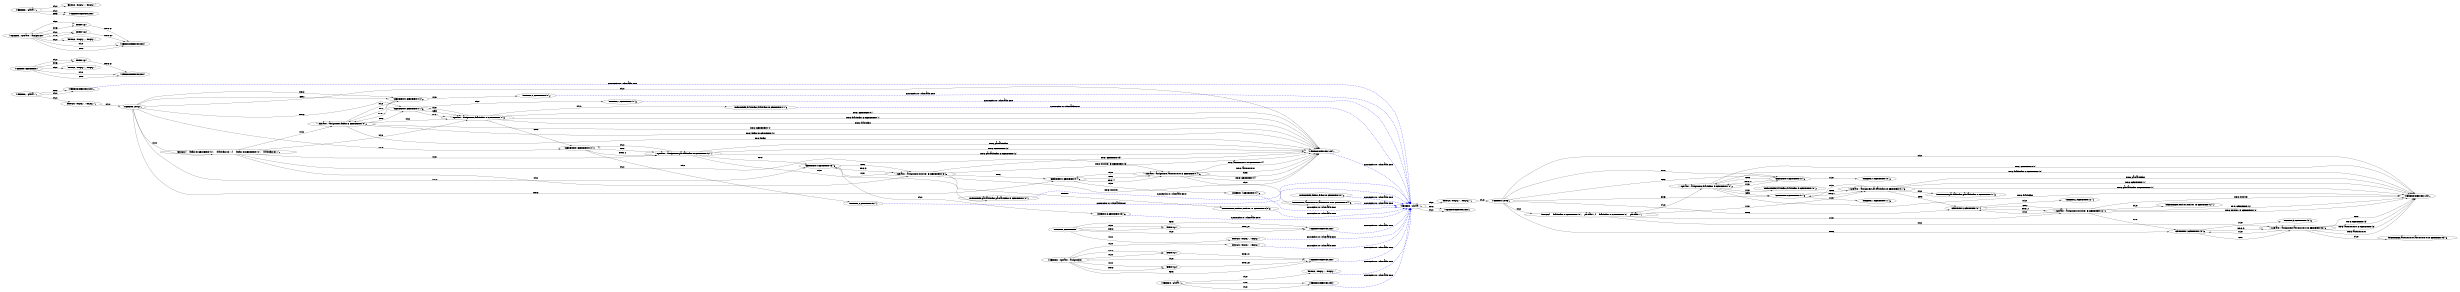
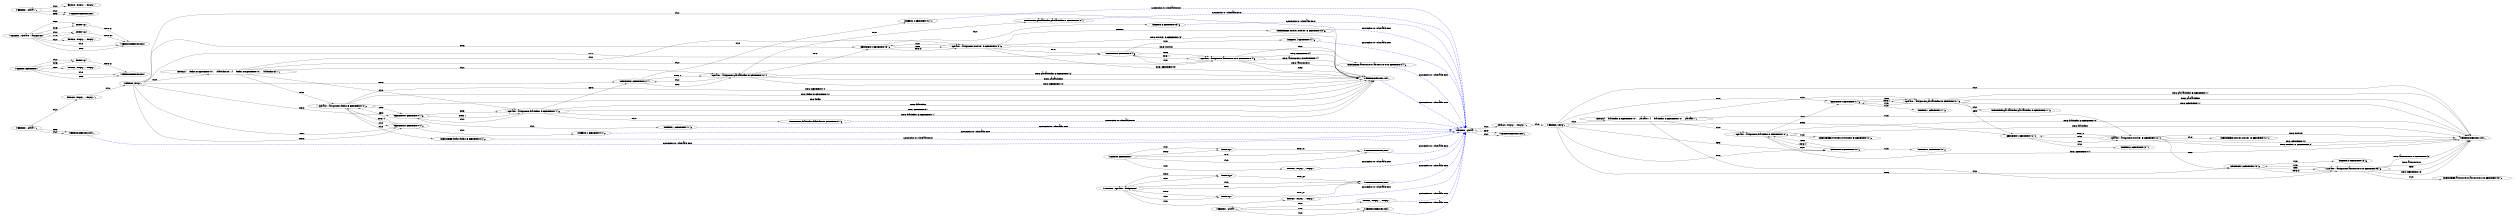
edge "(<operator>.assignment,ftxfm_ = GET_PARAM(0))" -> "(<operator>.assignment,full_itxfm_ = GET_PARAM(1))": now "(<operator>.assignment,ftxfm_ = GET_PARAM(0))" -> "(IDENTIFIER,ftxfm_,ftxfm_ = GET_PARAM(0))"
